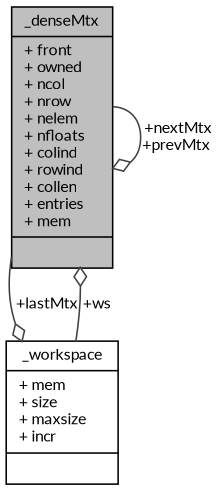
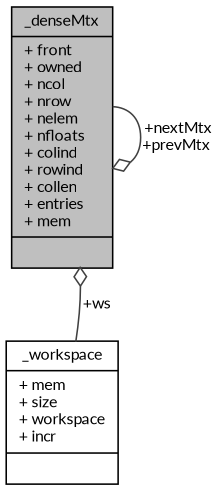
edge "_denseMtx" -> "_workspace": removed, label "+lastMtx"
node "_workspace": text "+ maxsize" -> "+ workspace"
